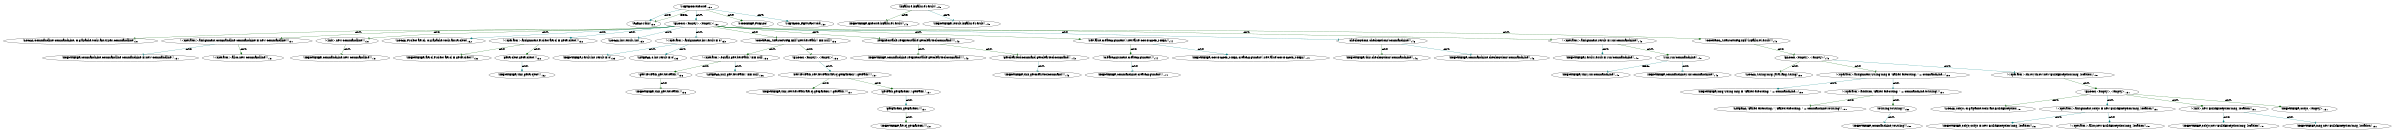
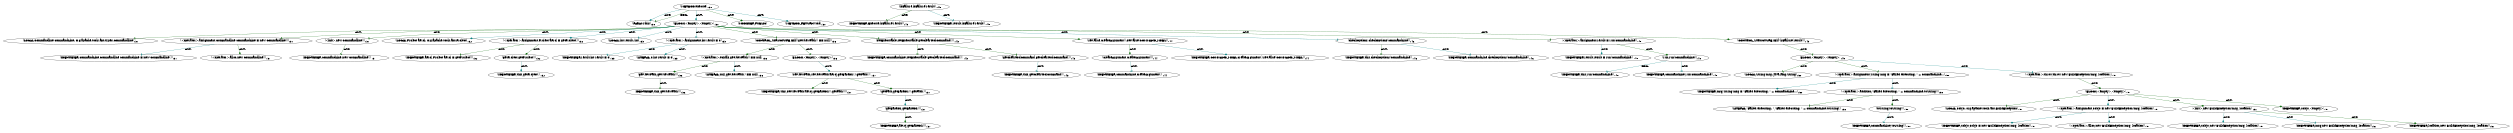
node "(IDENTIFIER,location,new BuildException(msg, location))": added
